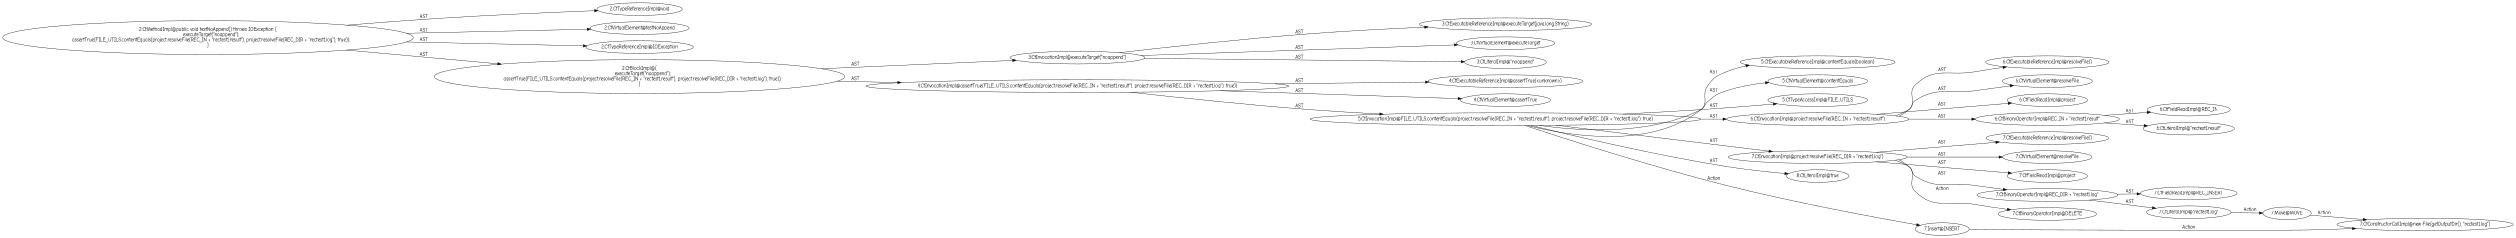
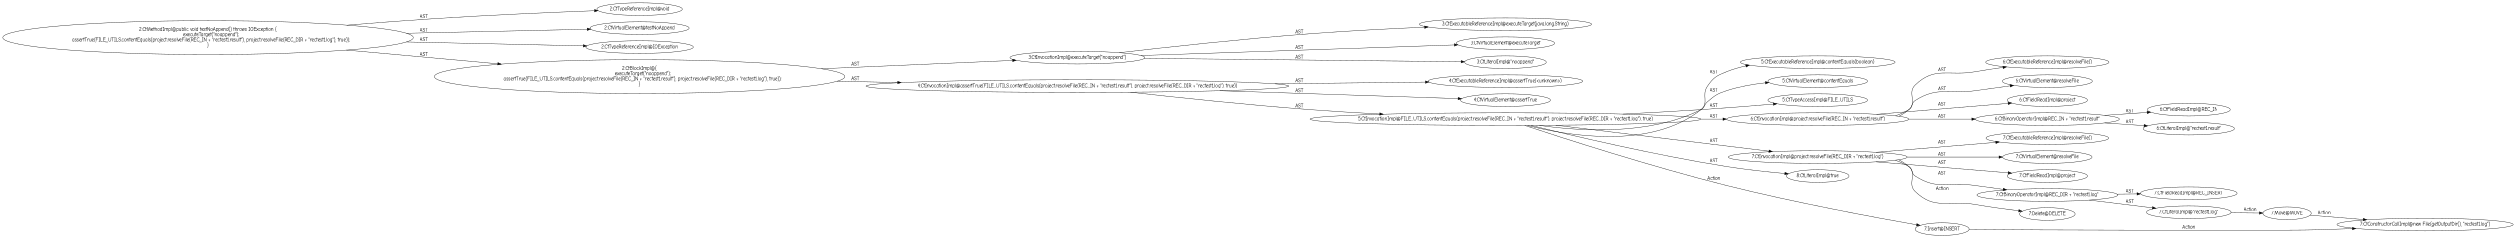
node "7:CtBinaryOperatorImpl@DELETE": label "7:CtBinaryOperatorImpl@DELETE" -> "7:Delete@DELETE"
